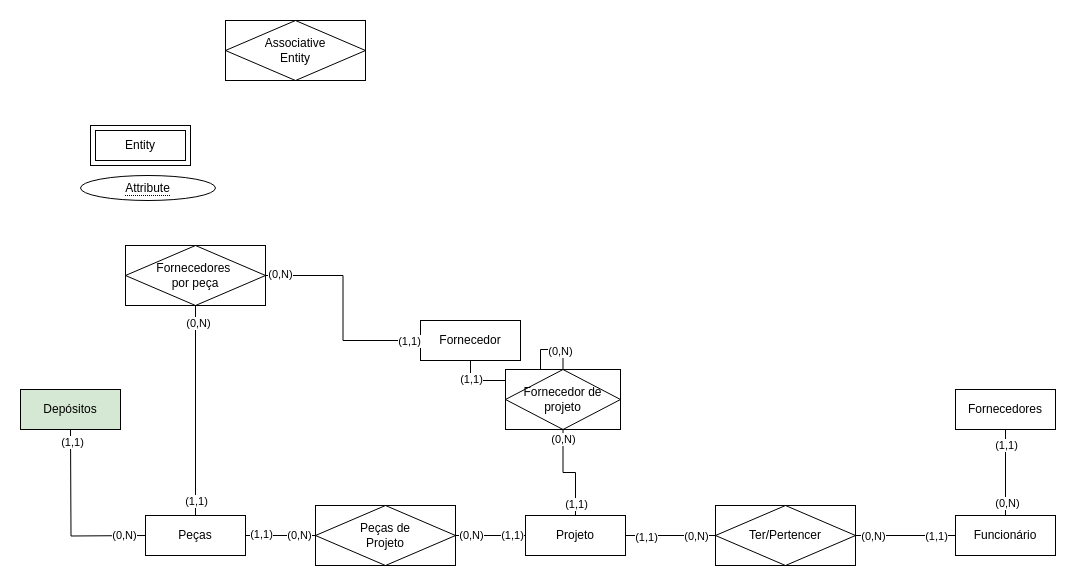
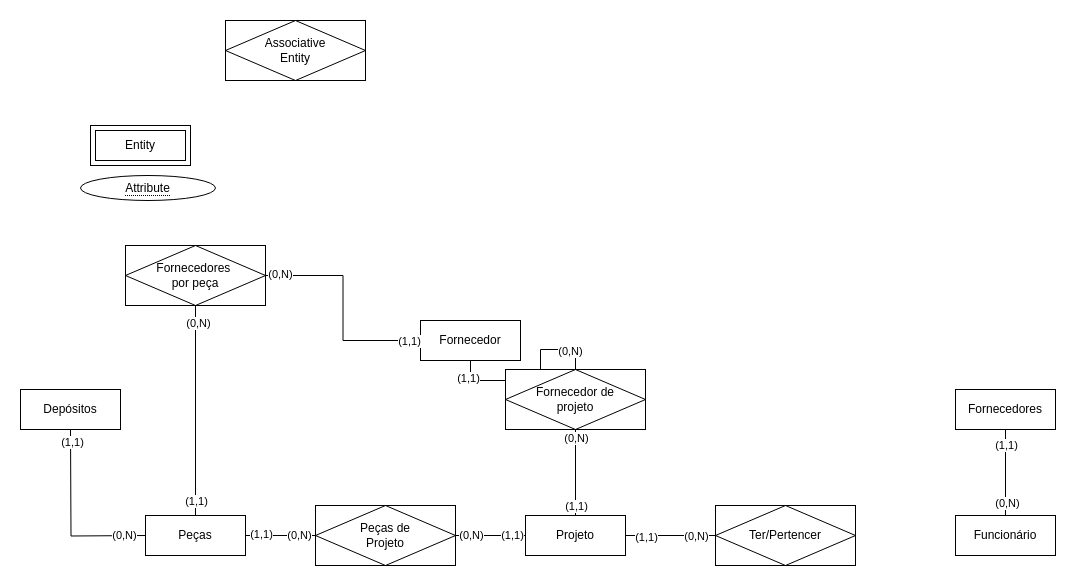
node "Fornecedor de projeto": size 115x60 -> 140x60
node "Depósitos": fillcolor #d5e8d4 -> #ffffff
edge "Ter/Pertencer" -- "Funcionário": removed, labels "(0,N)", "(1,1)"
